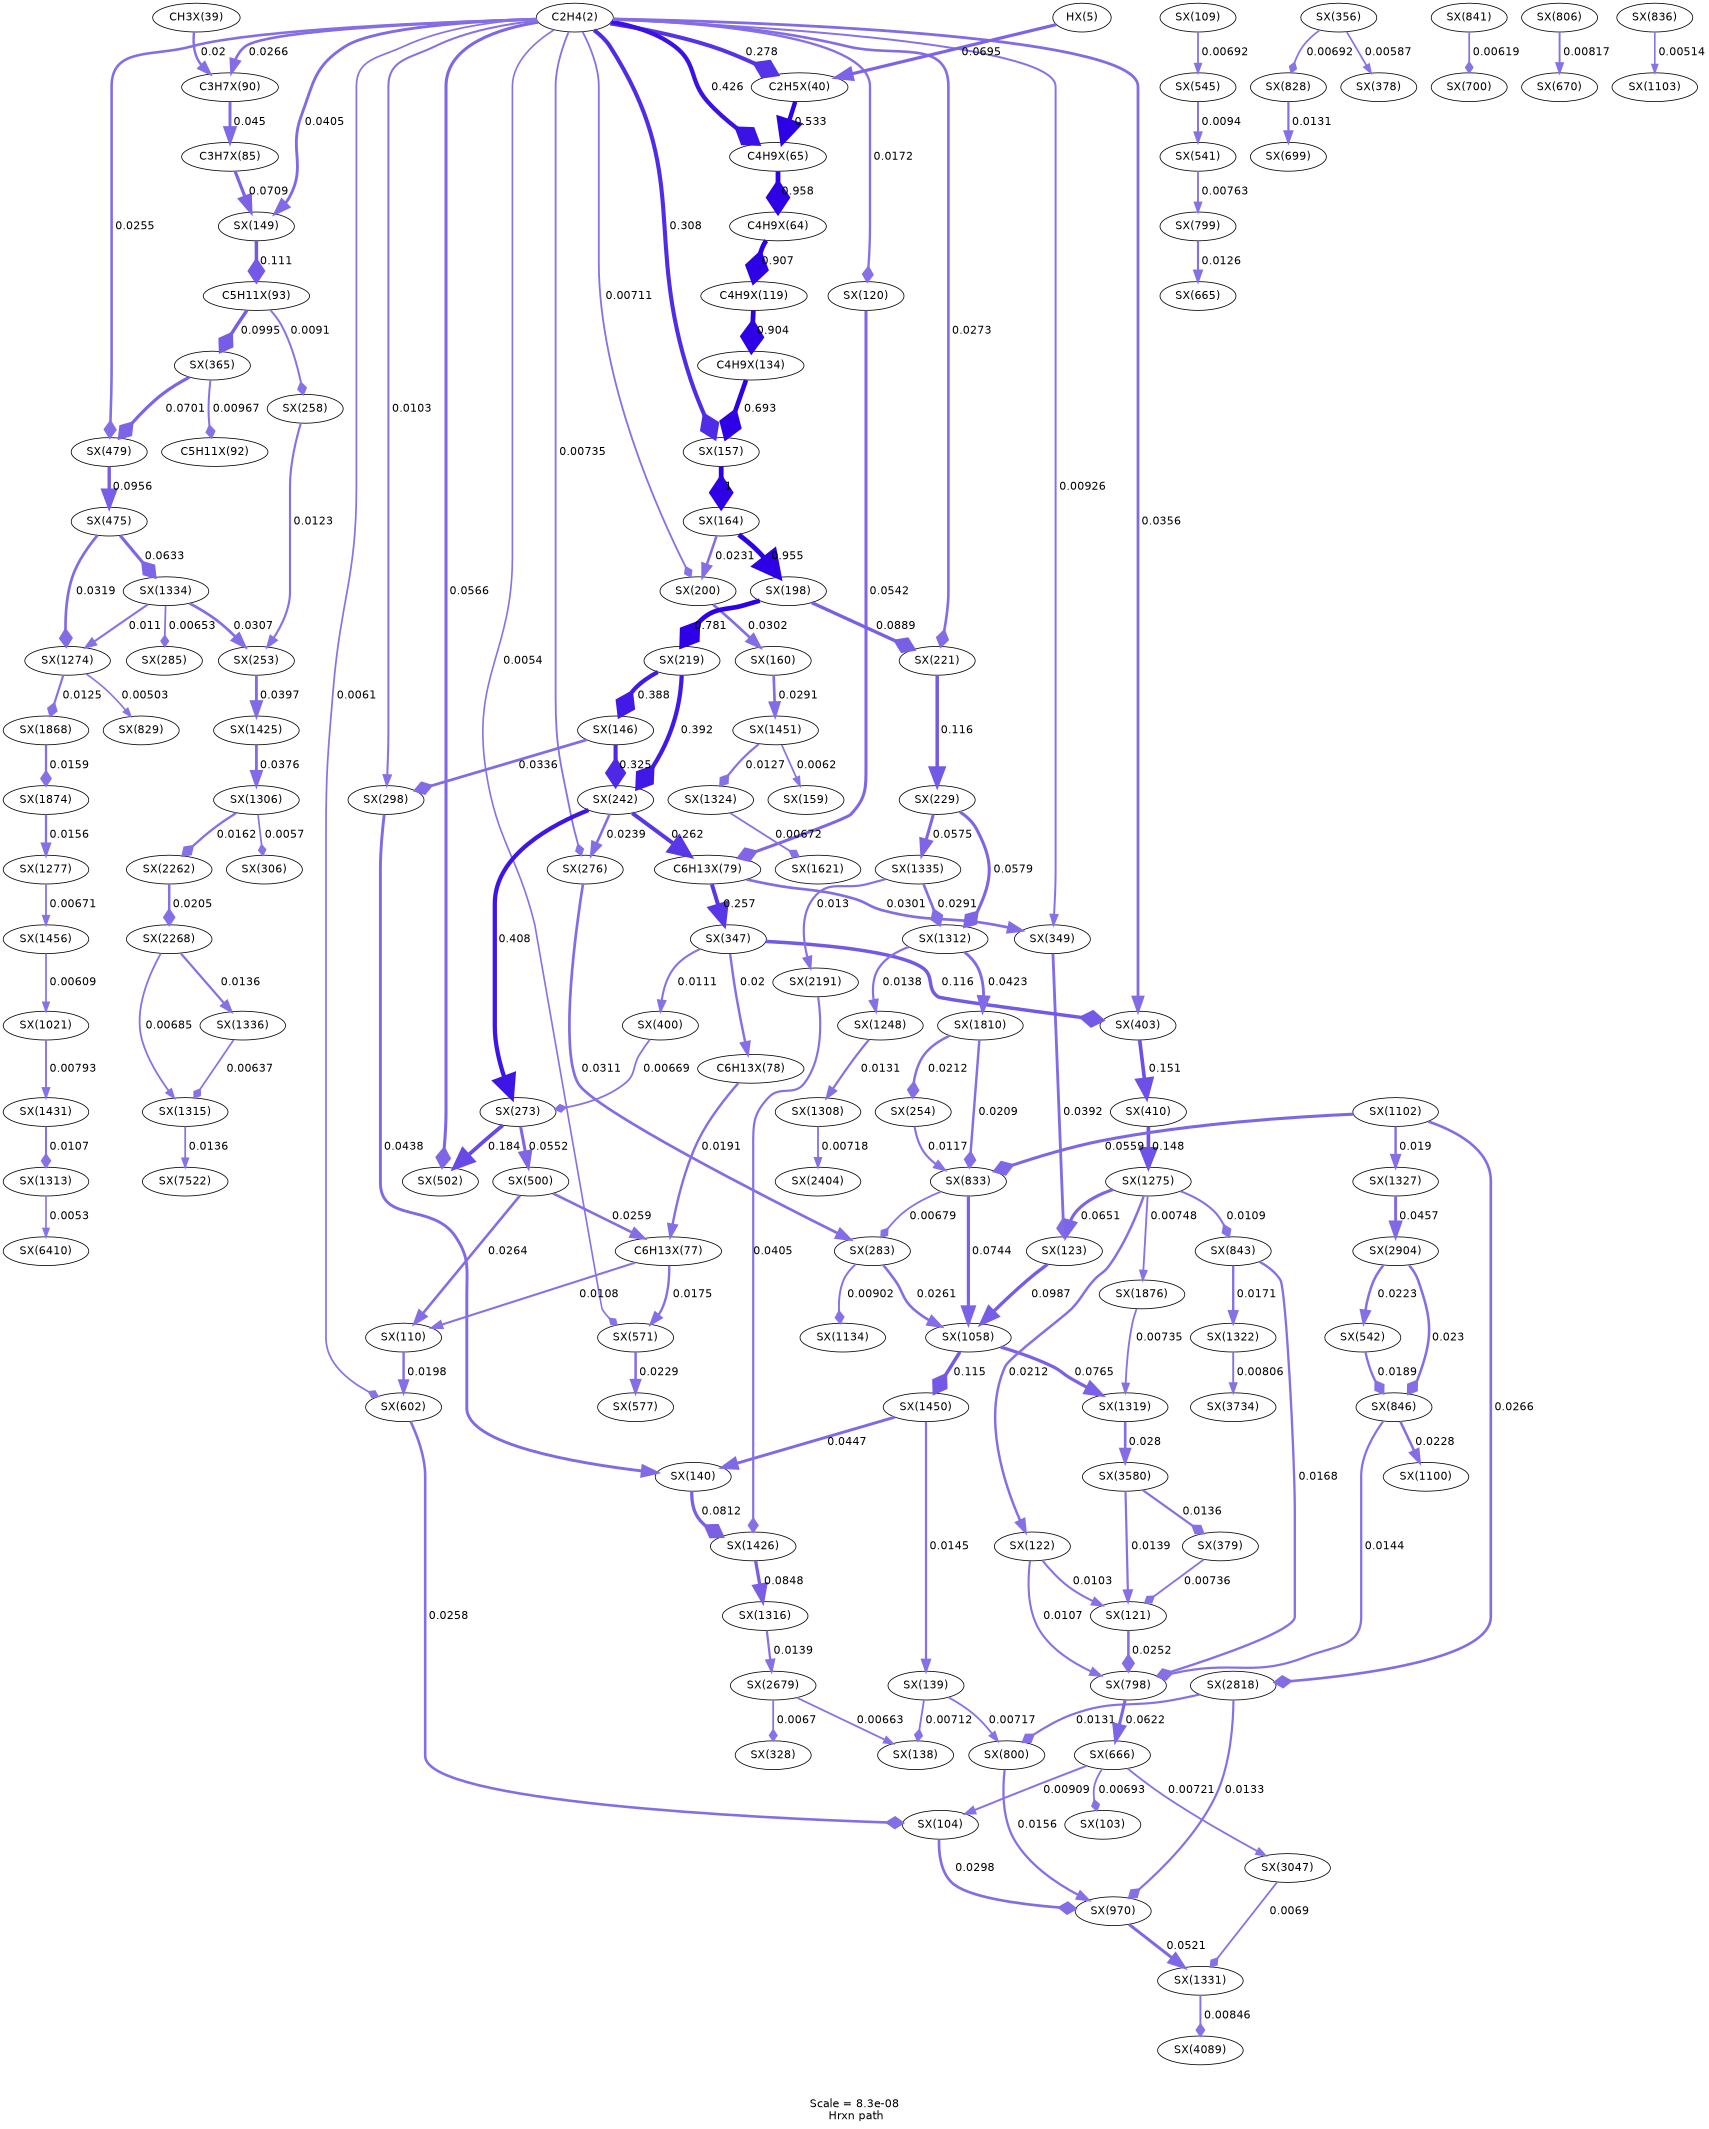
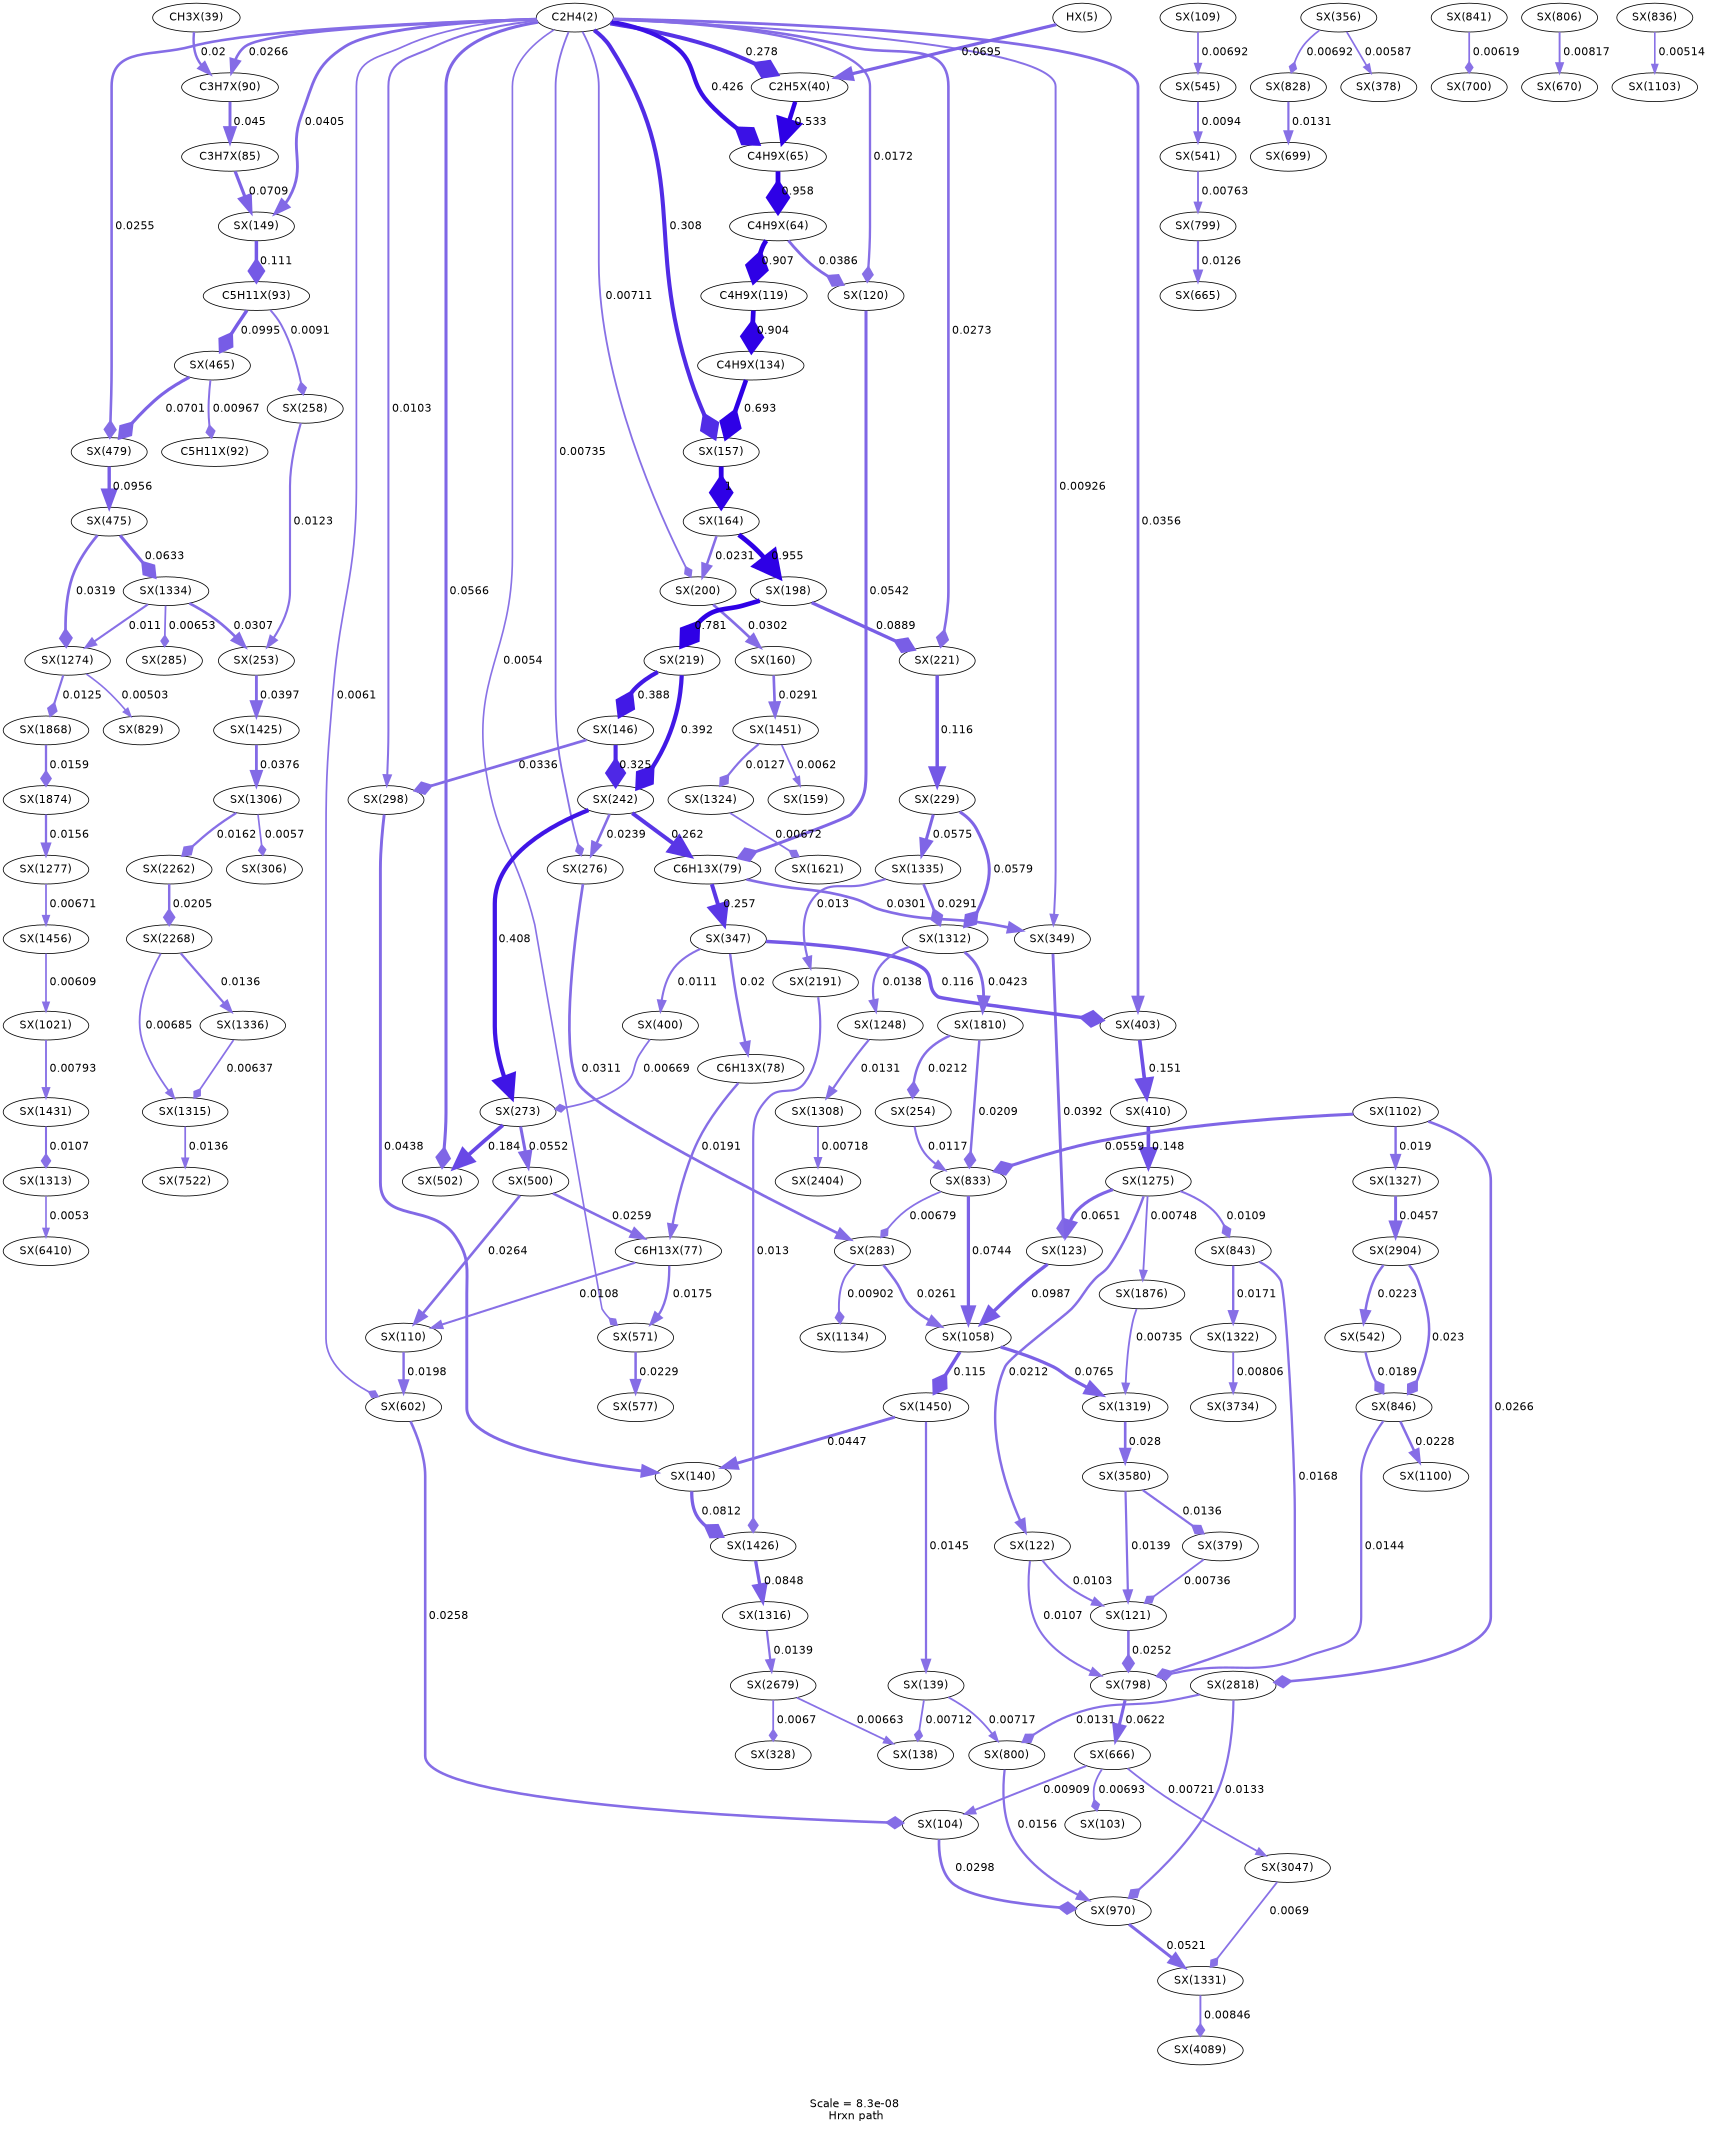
edge "C4H9X(64)" -> "SX(120)": added, label "0.0386"
node "SX(365)": label "SX(365)" -> "SX(465)"
edge "SX(2191)" -> "SX(1426)": label " 0.0405" -> " 0.013"
